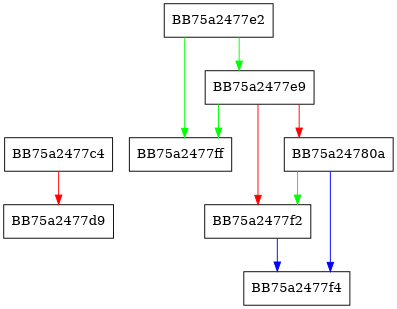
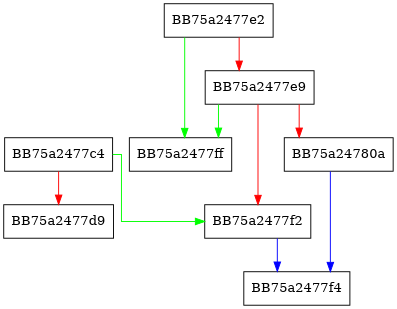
edge "BB75a2477e2" -> "BB75a2477e9": color green -> red
edge "BB75a24780a" -> "BB75a2477f2": now "BB75a2477c4" -> "BB75a2477f2"
